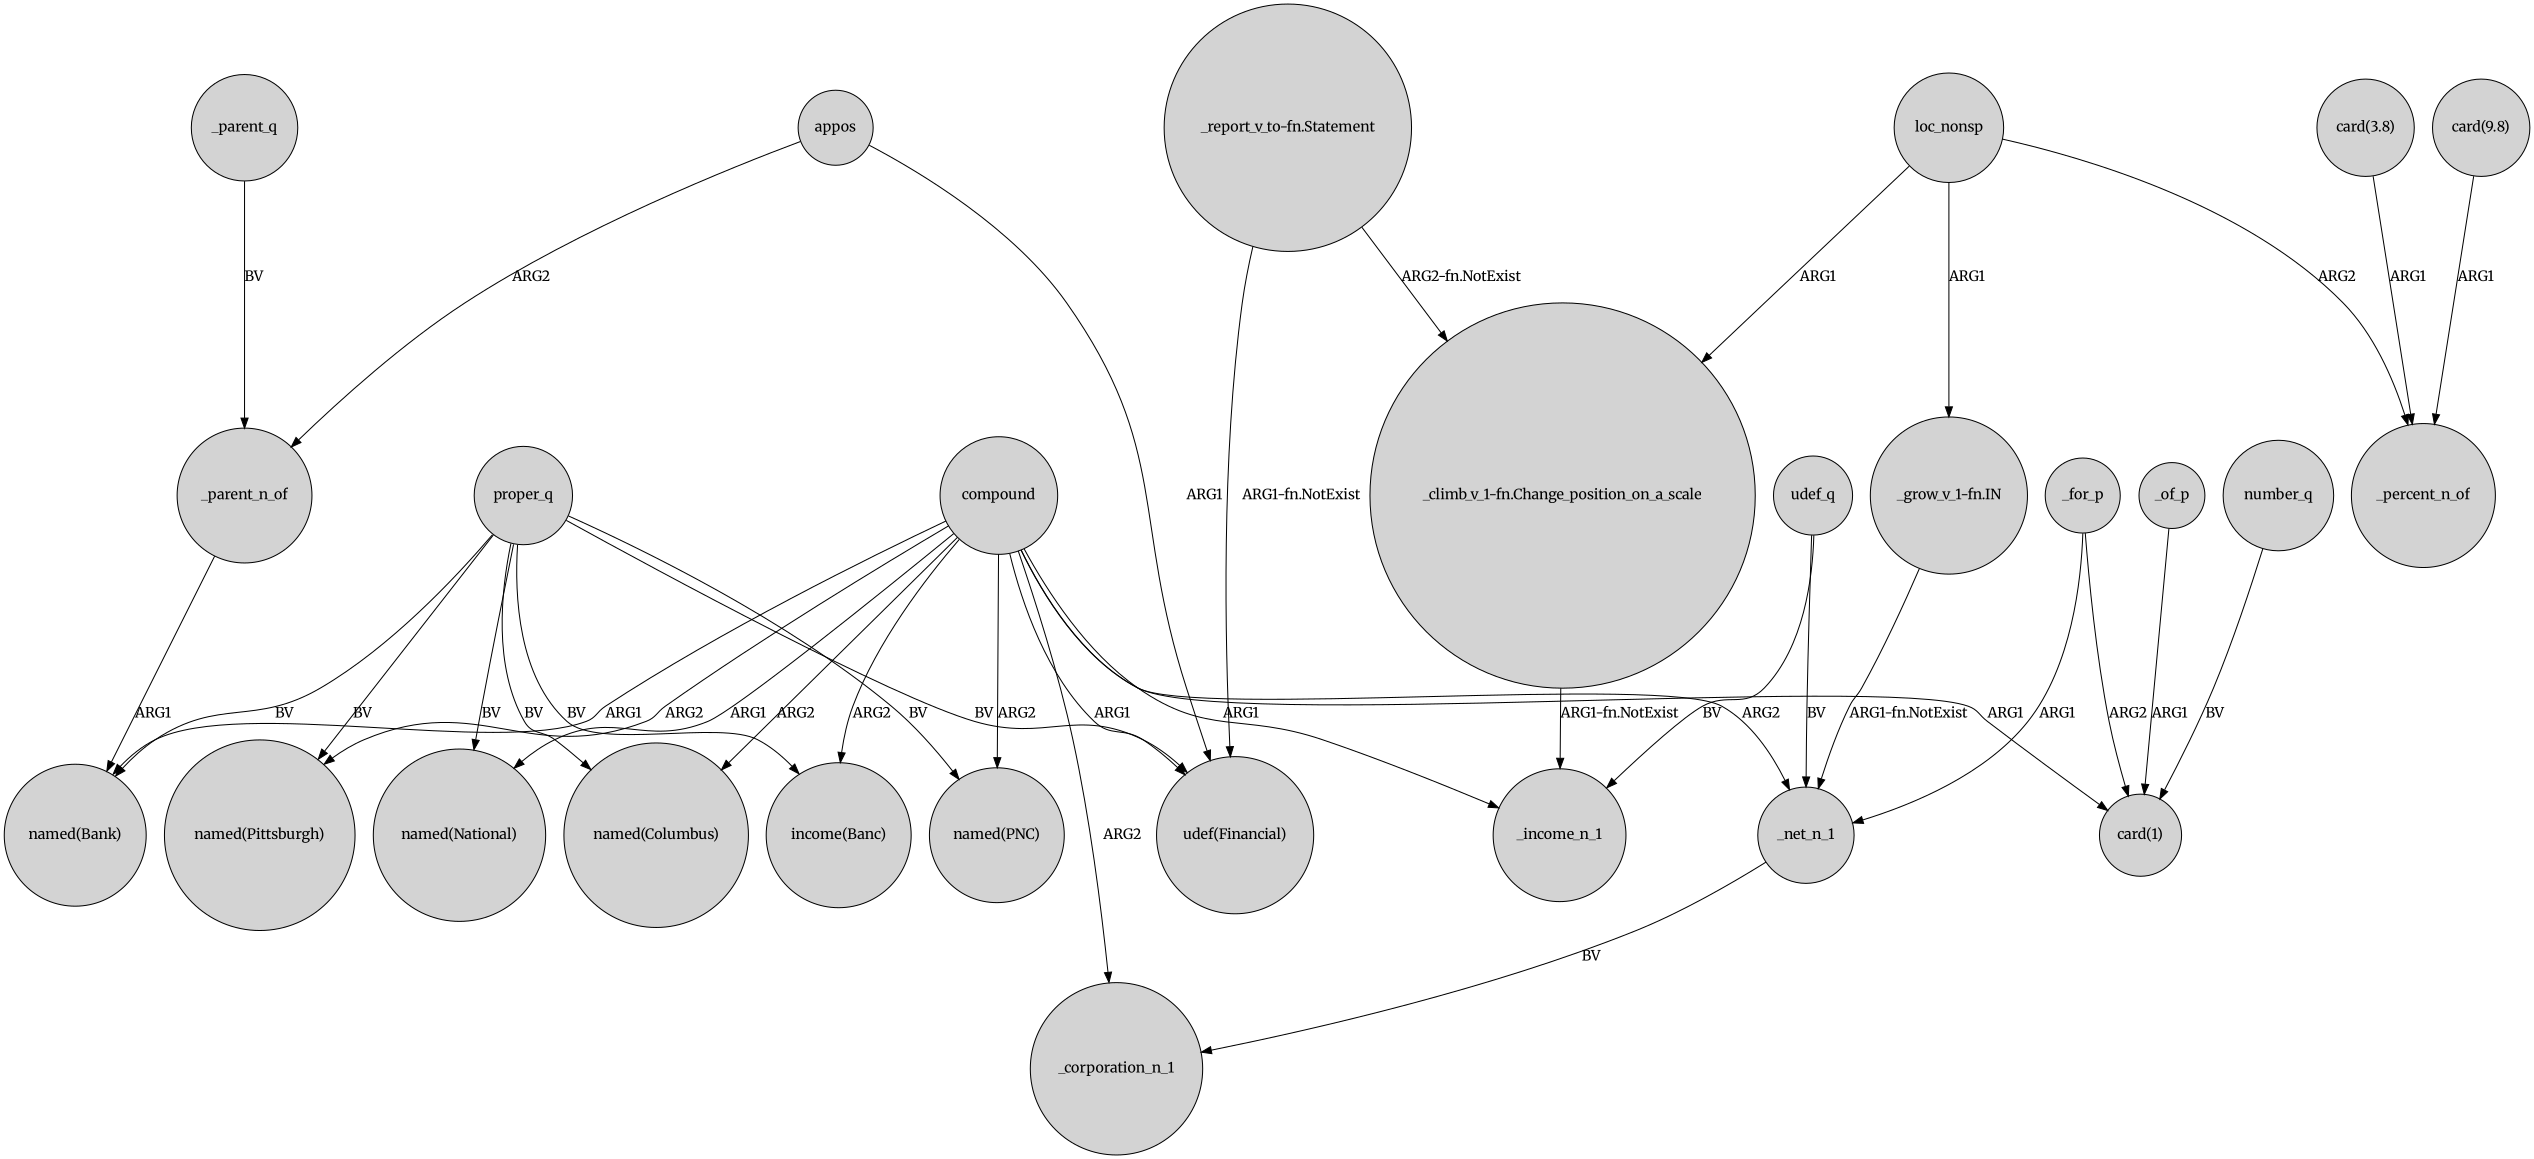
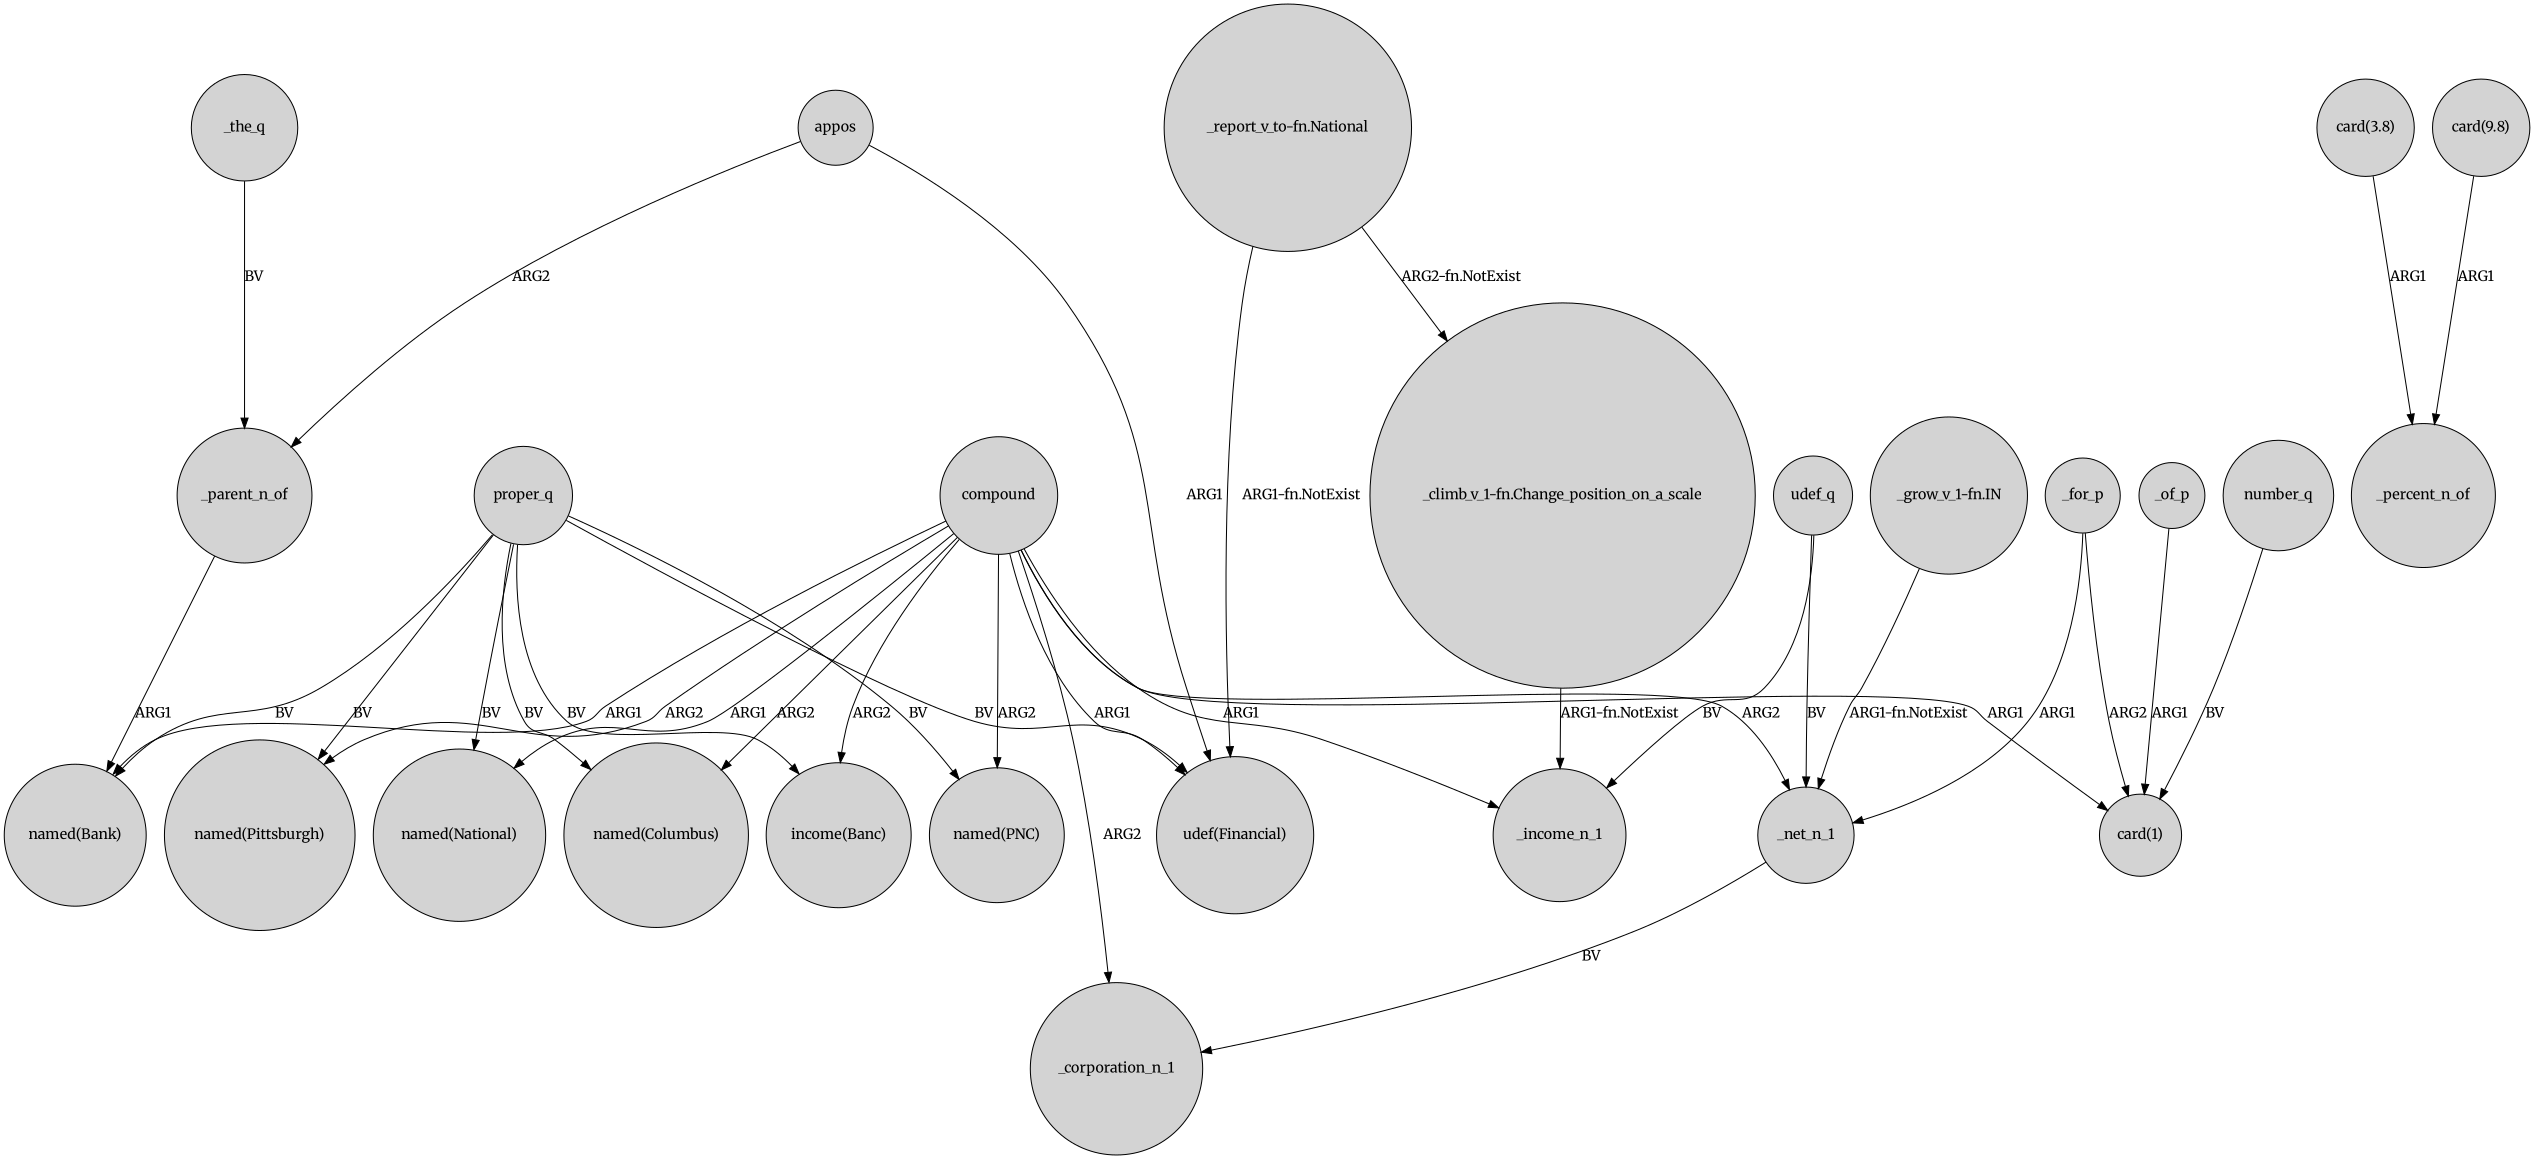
node "_parent_q": label "_parent_q" -> "_the_q"
node "_report_v_to-fn.Statement": label "_report_v_to-fn.Statement" -> "_report_v_to-fn.National"
node "loc_nonsp": removed
